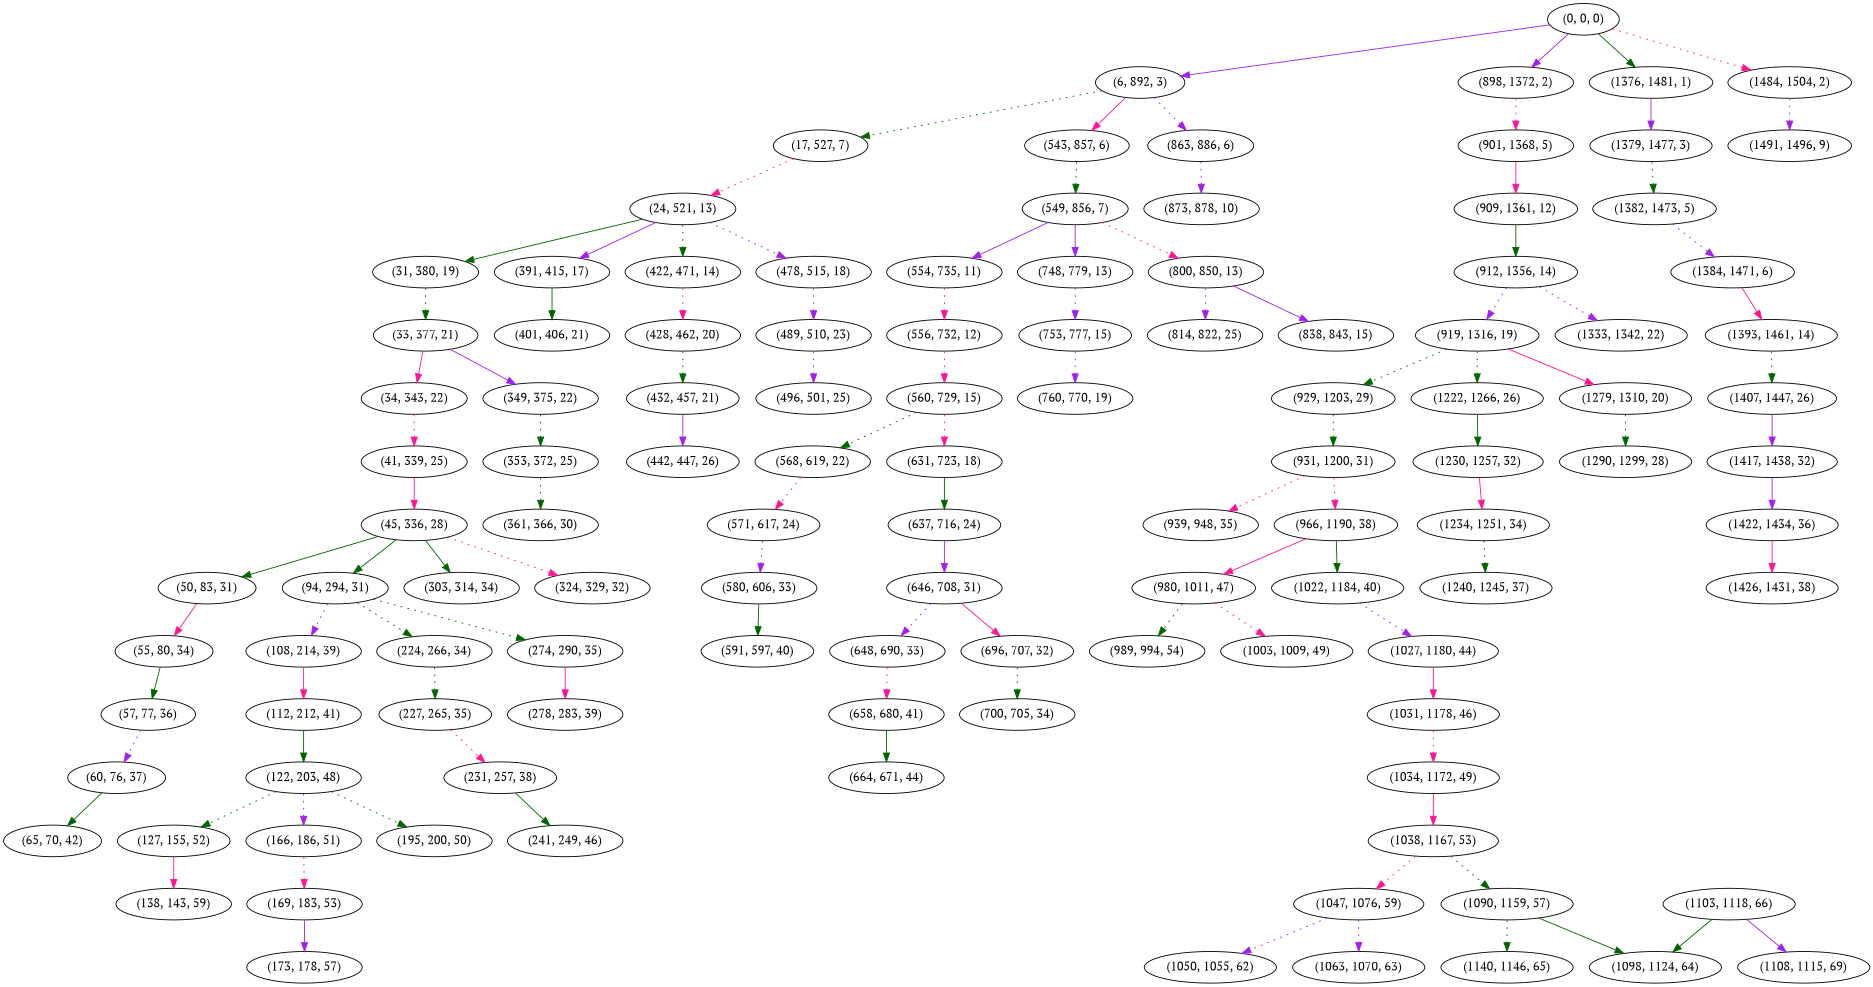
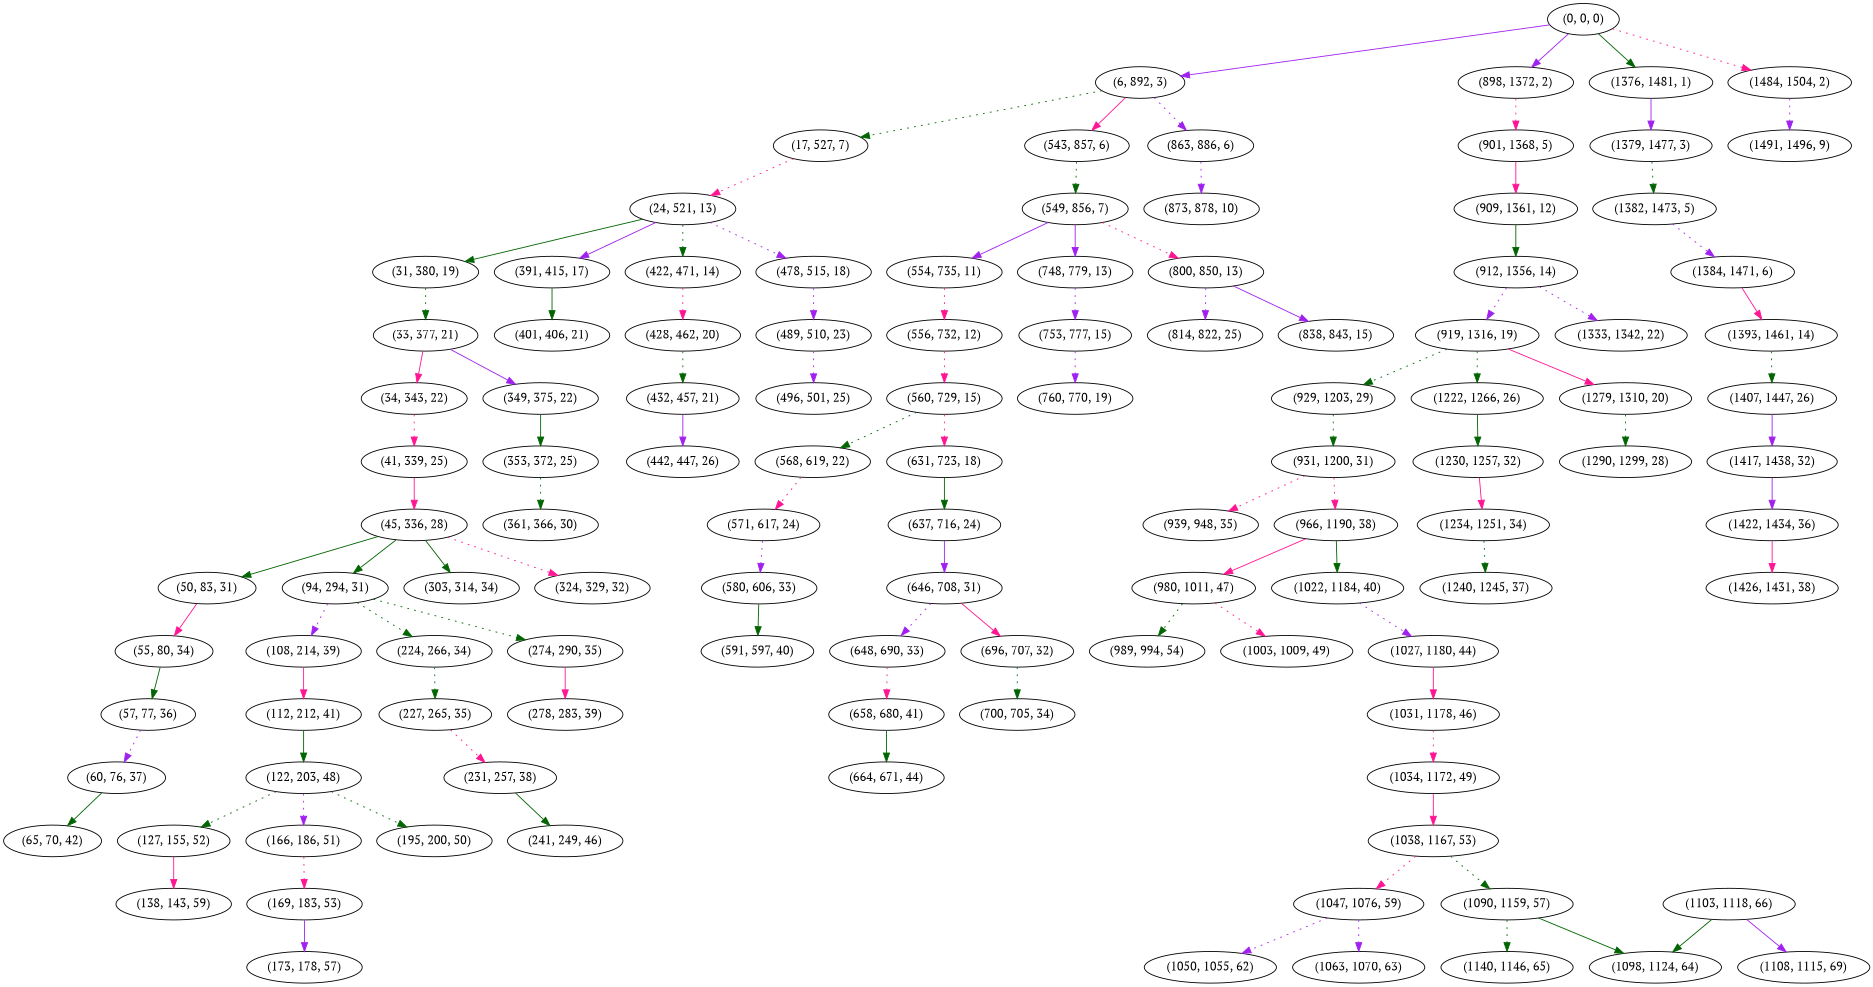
edge "(349, 375, 22)" -> "(353, 372, 25)": style dotted -> solid
